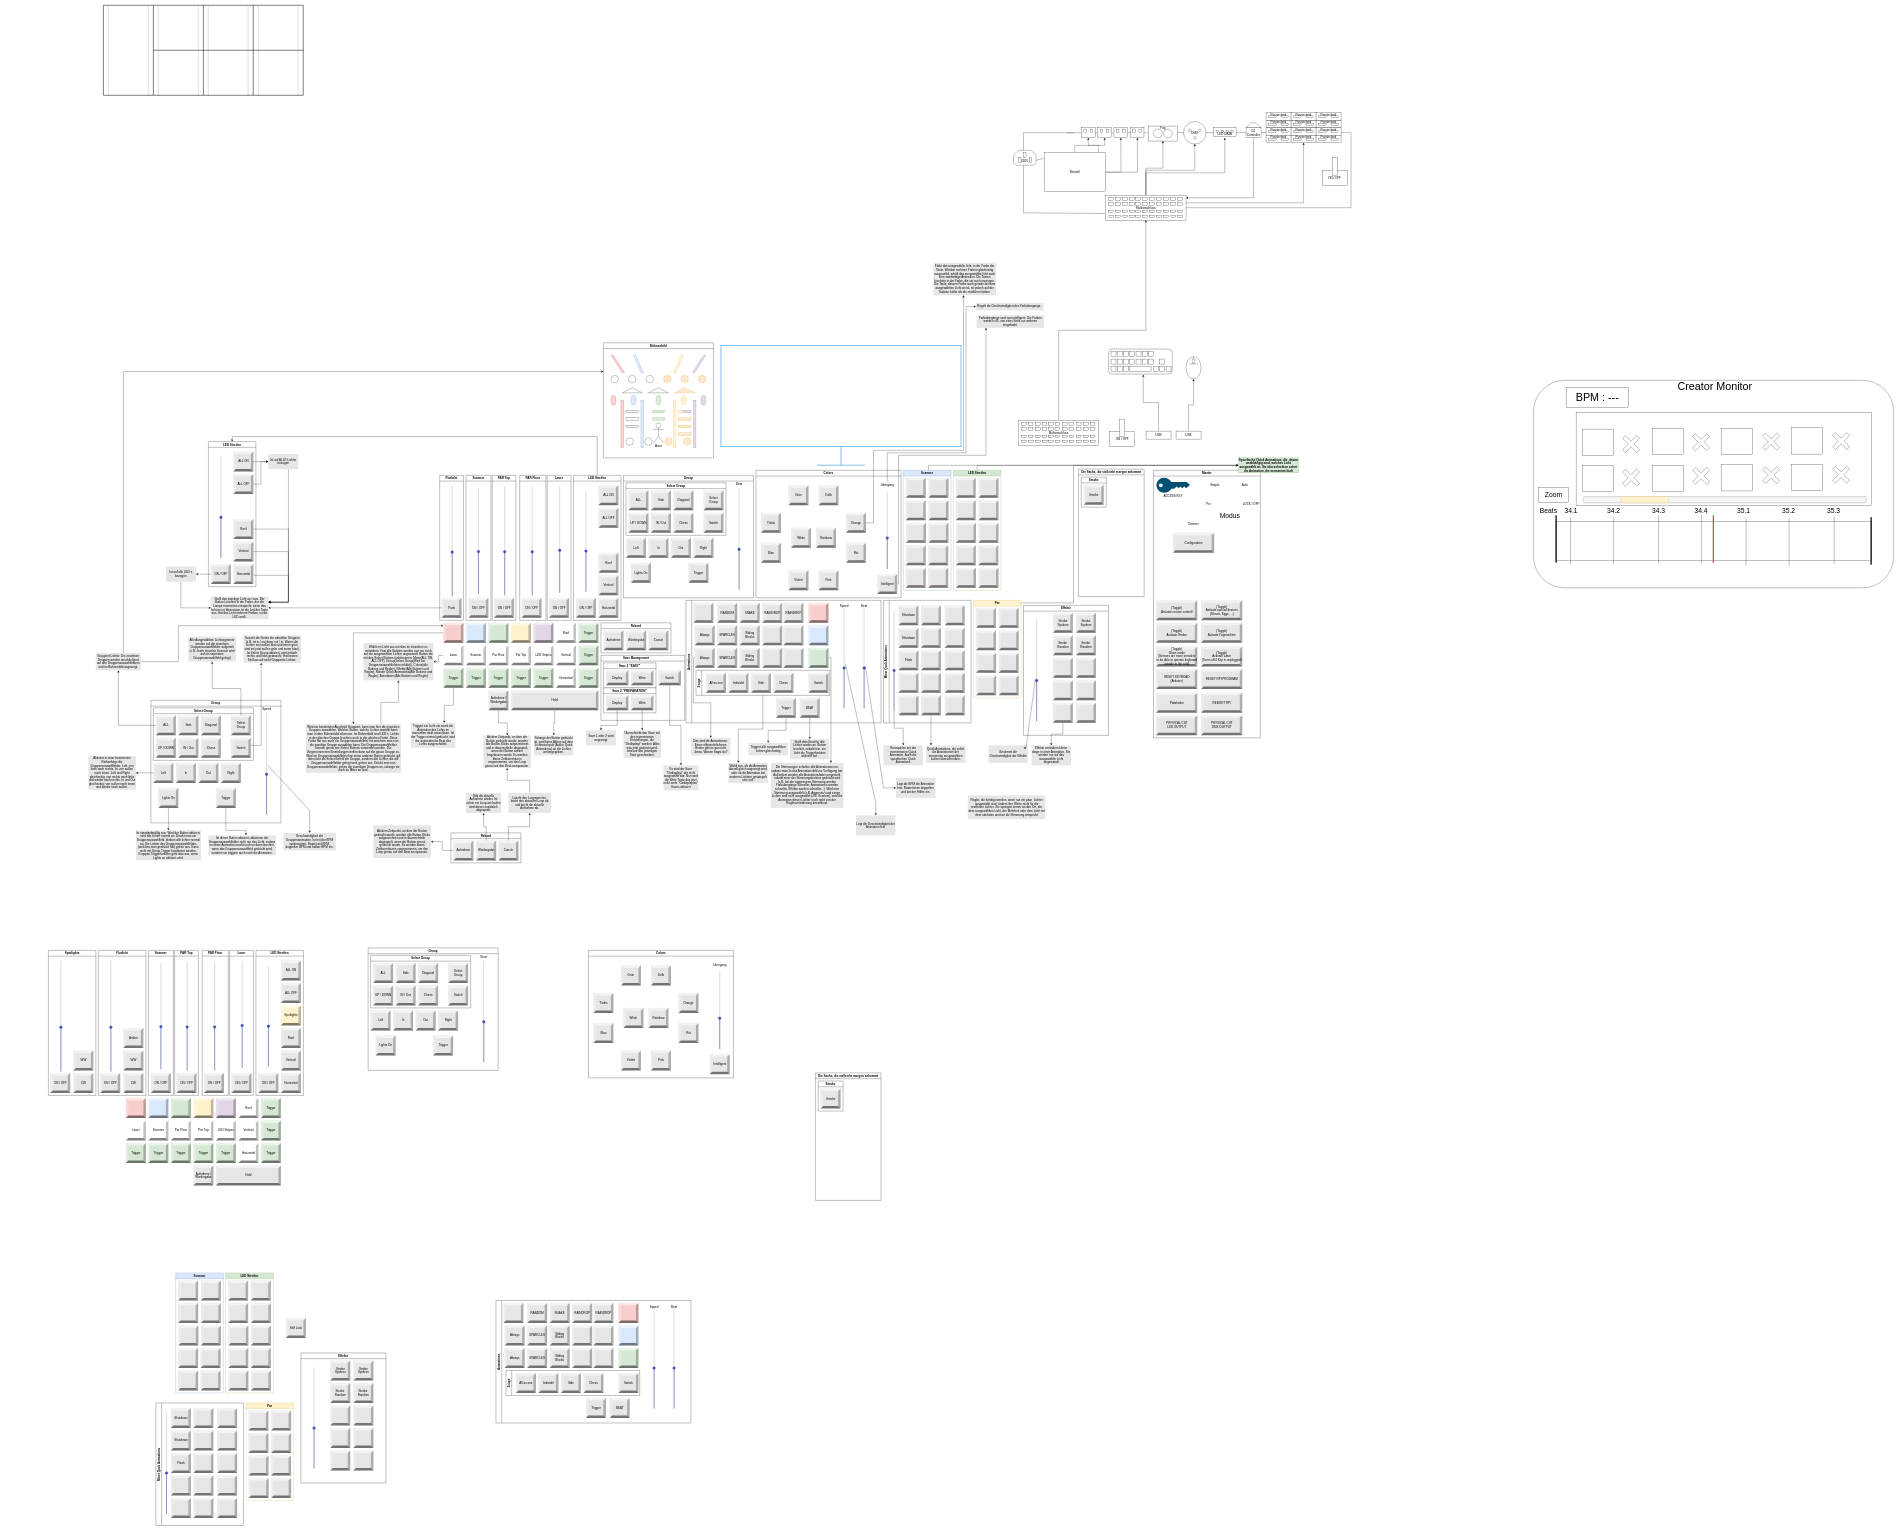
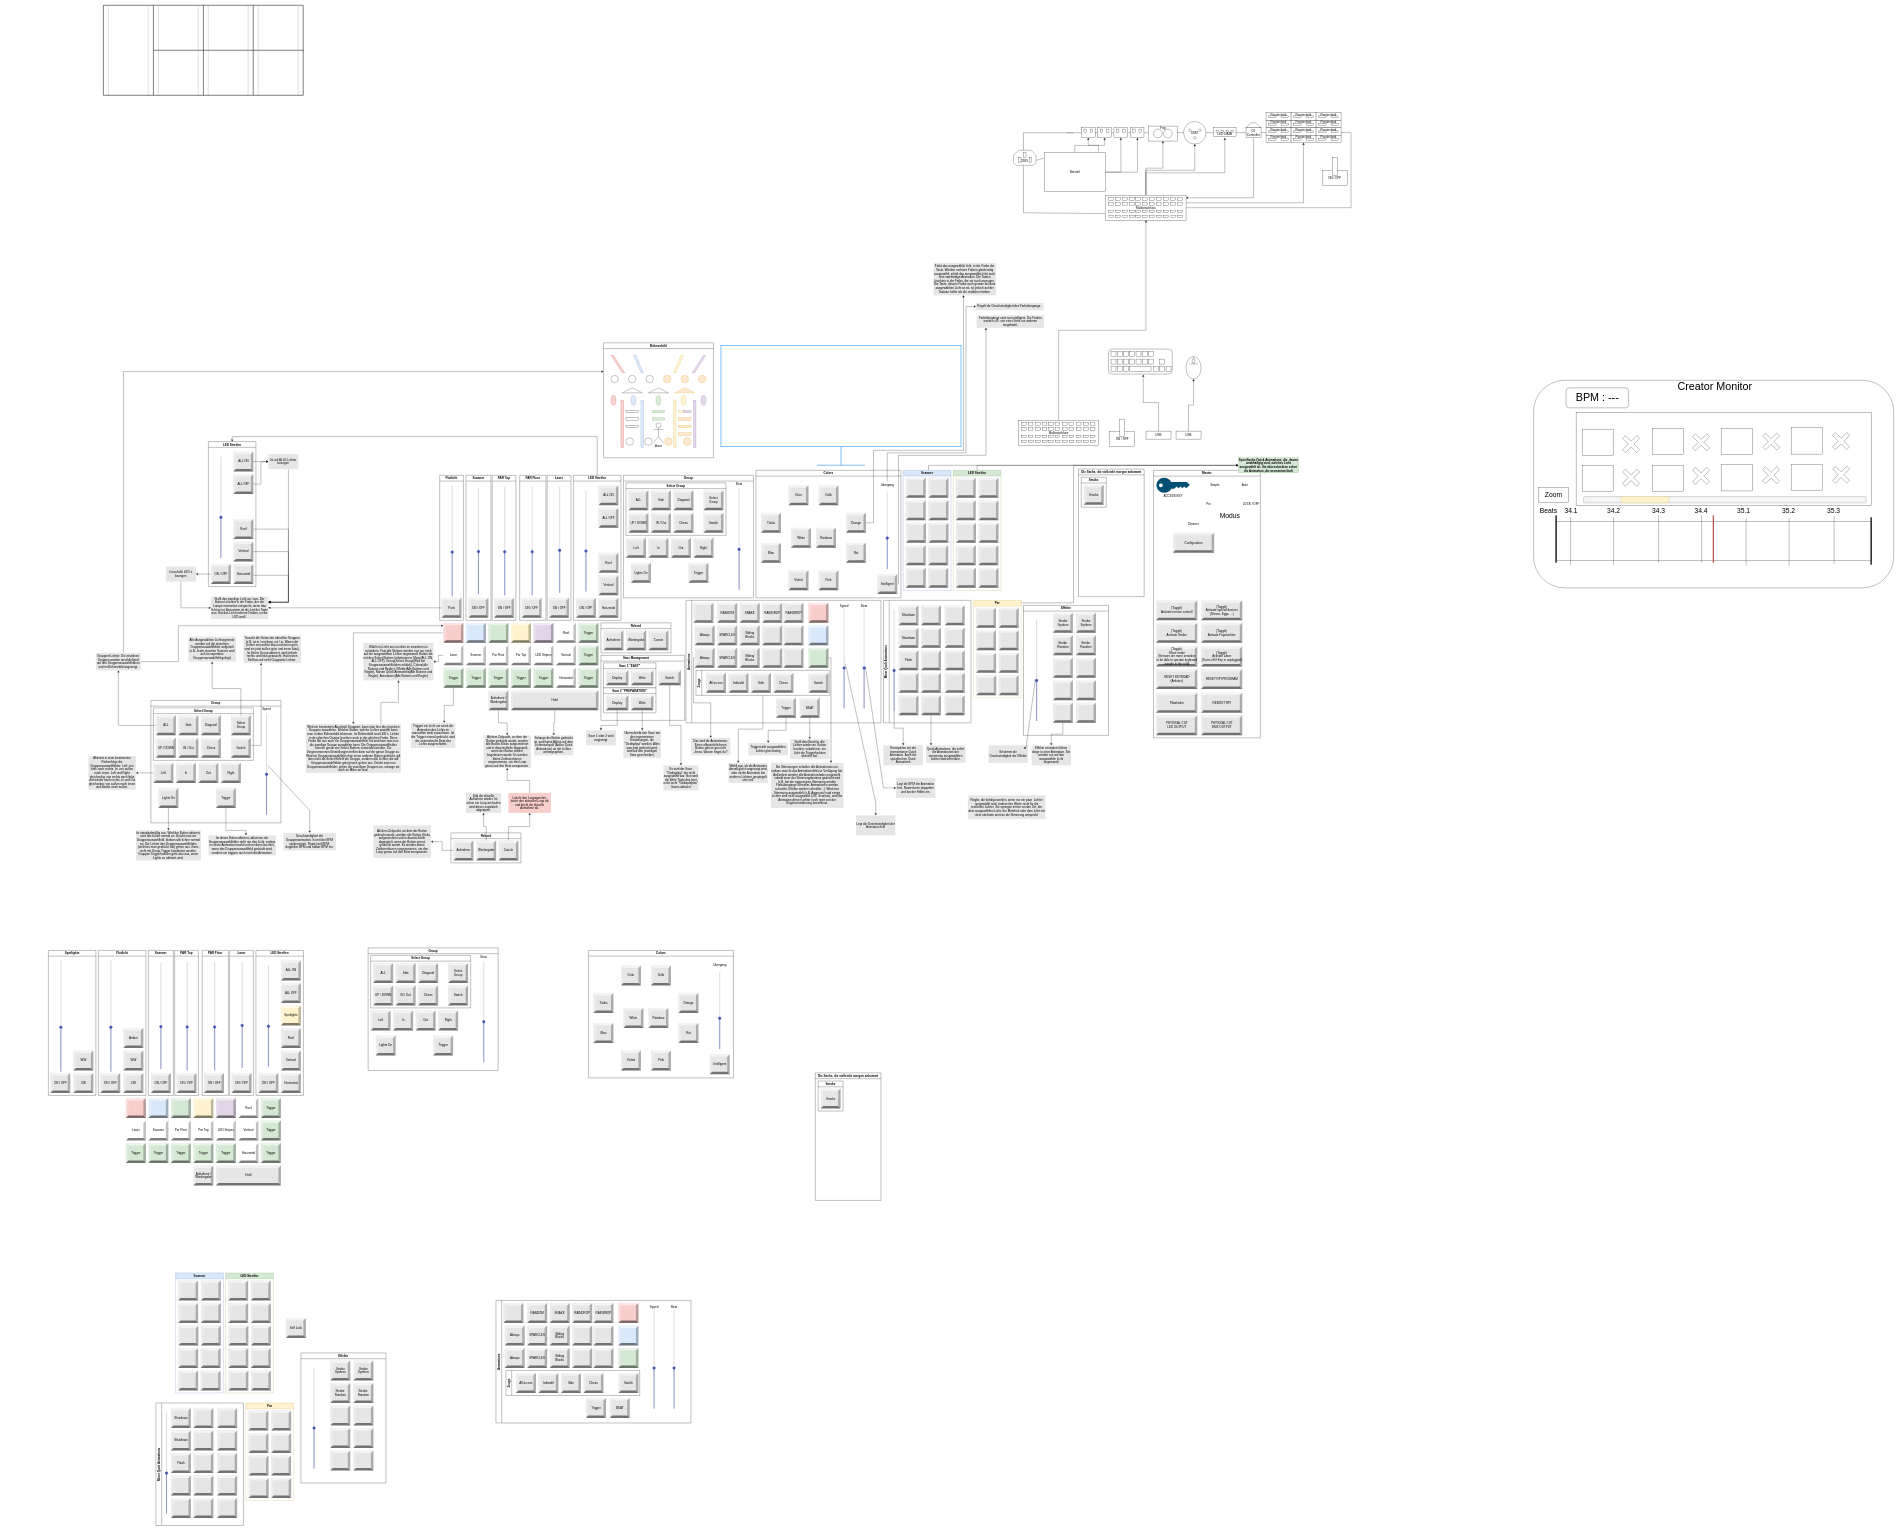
node "BPM : ---": shape rectangle -> rounded rectangle
node "Löscht den Loopspeicher, bricht den aktuellen Loop ab und bricht die aktuelle Aufnahme ab.": fillcolor #e6e6e6 -> #f8cecc
